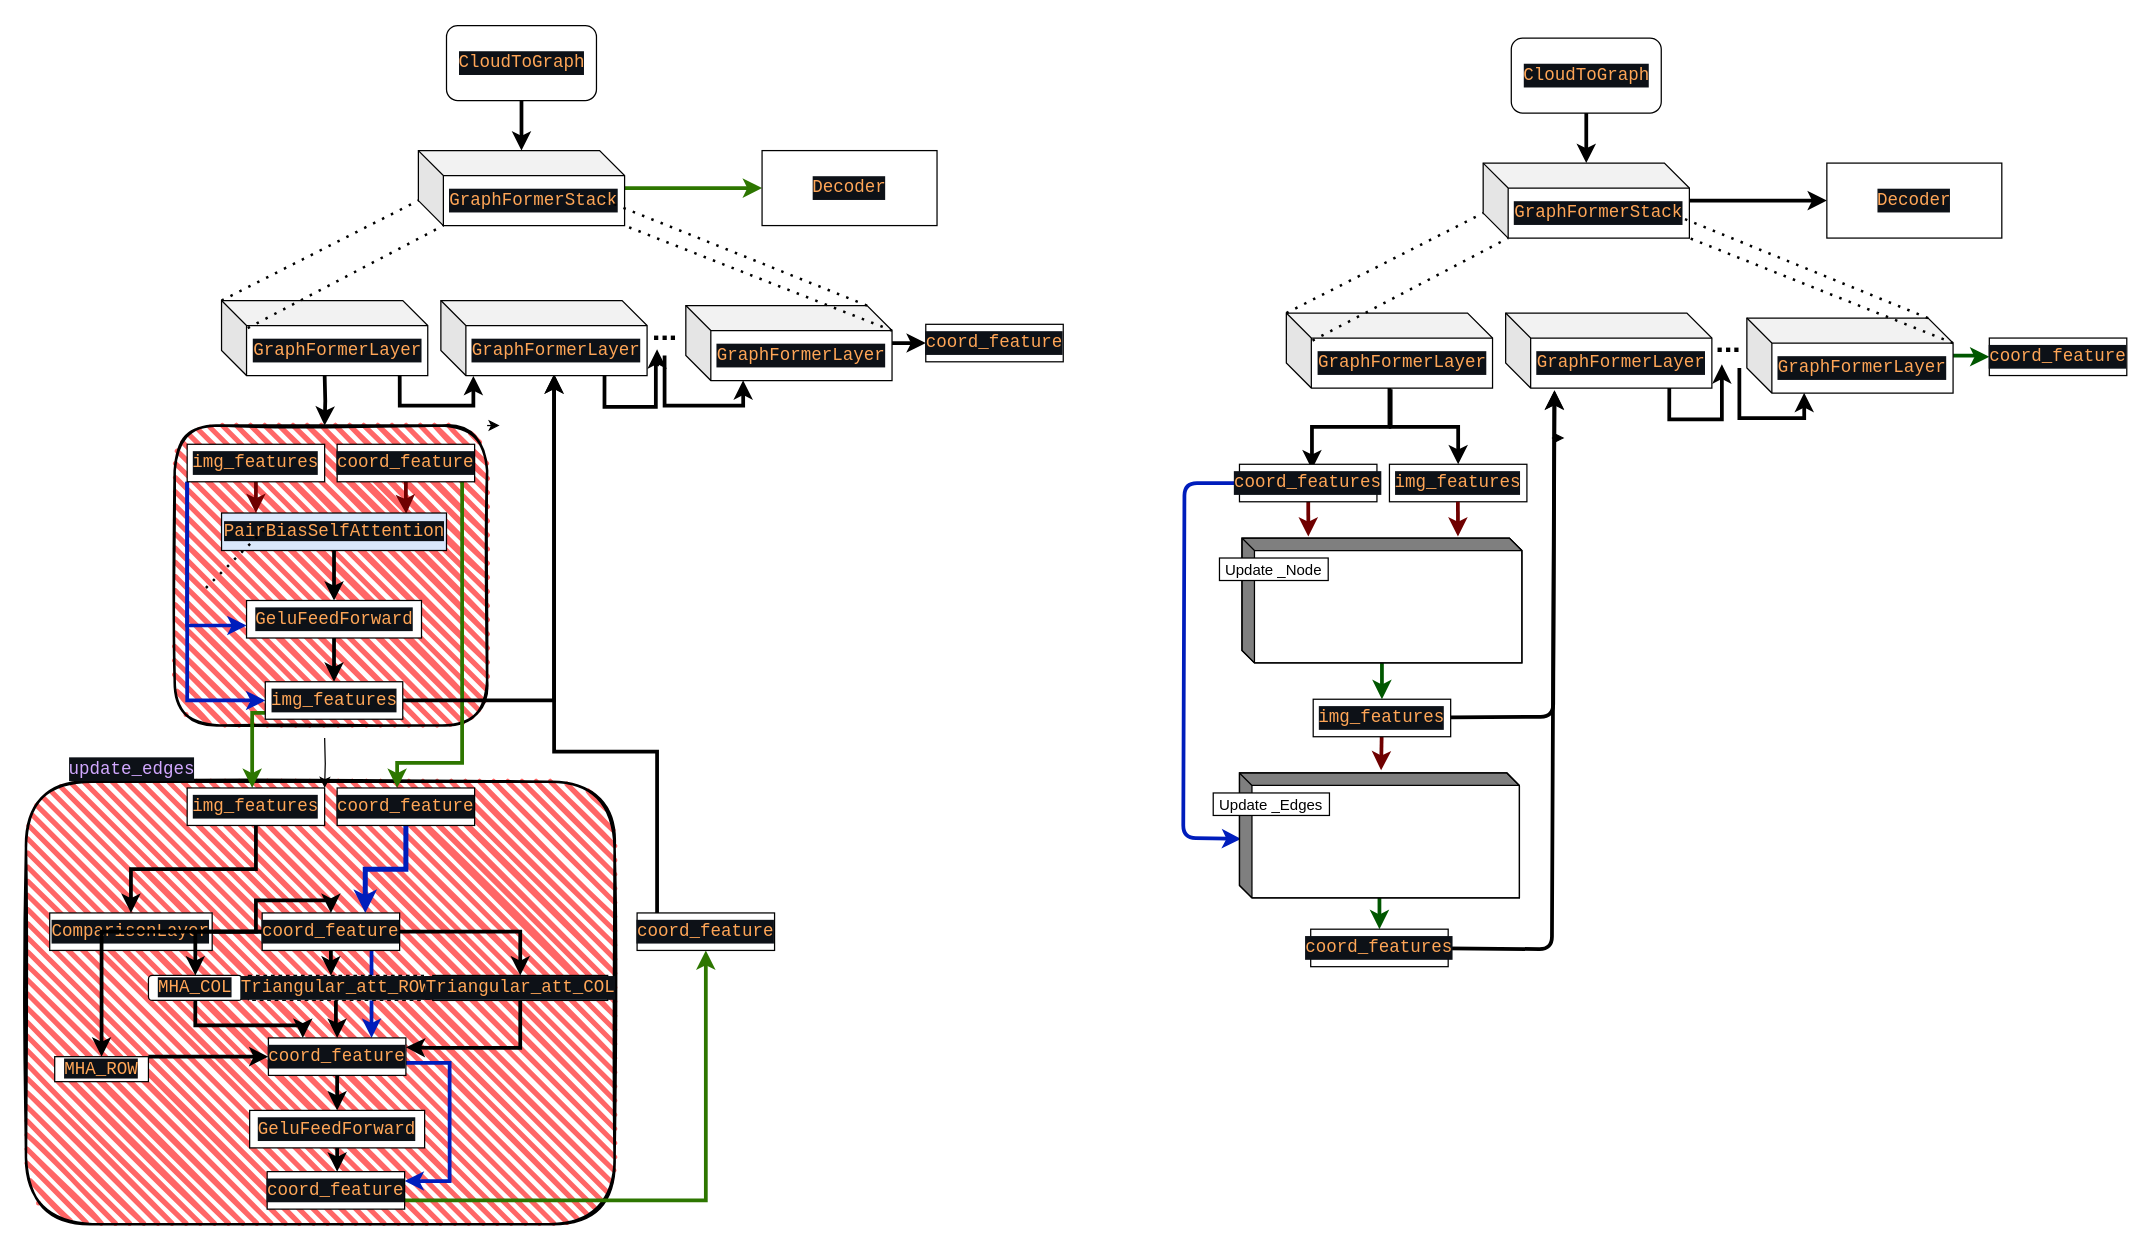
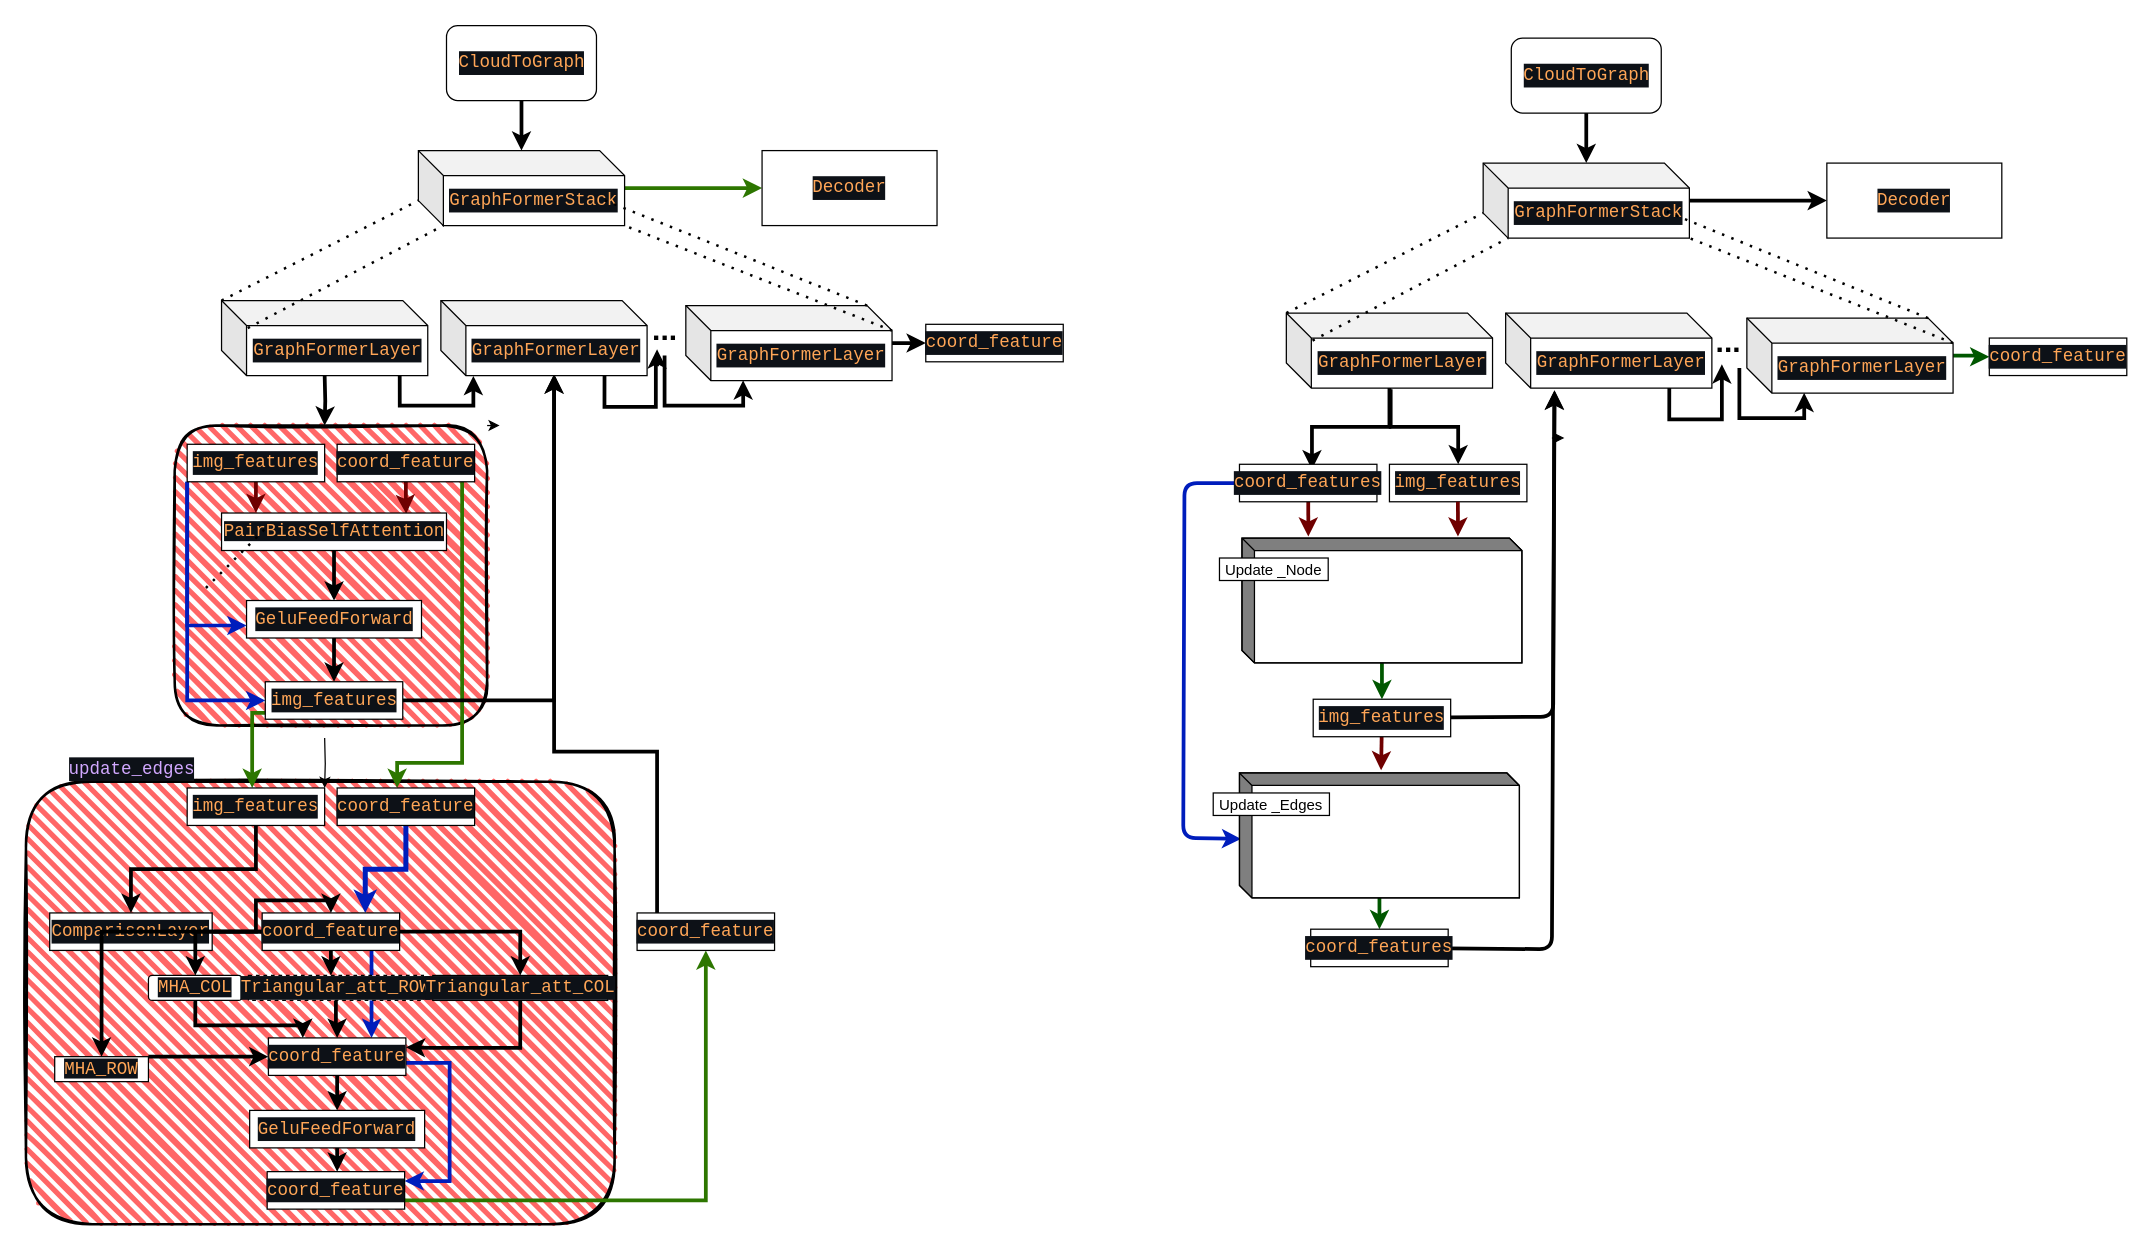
node "PairBiasSelfAttention": fillcolor #dae8fc -> #ffffff
